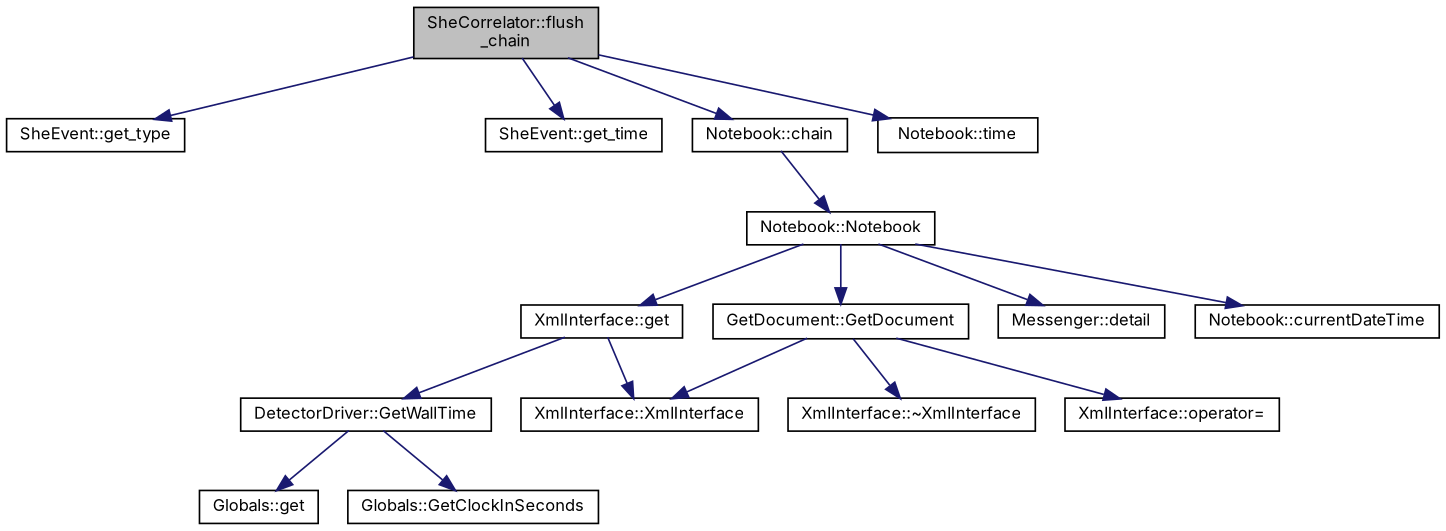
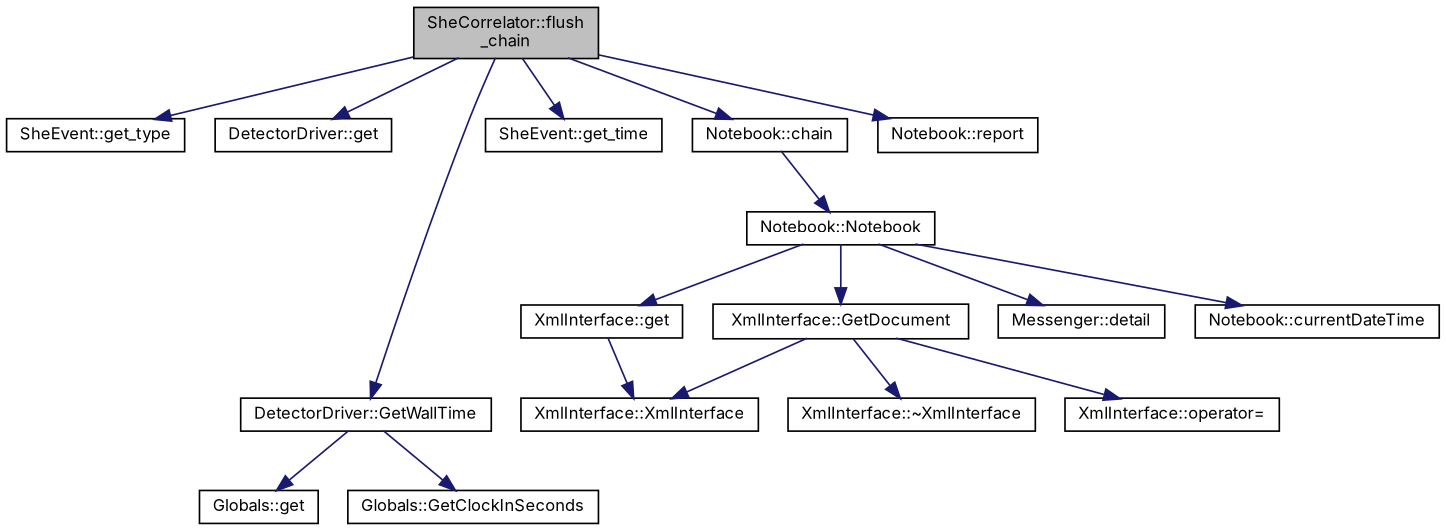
node "DetectorDriver::get": added
node "Notebook::time": label "Notebook::time" -> "Notebook::report"
node "GetDocument::GetDocument": label "GetDocument::GetDocument" -> "XmlInterface::GetDocument"
edge "XmlInterface::get" -> "DetectorDriver::GetWallTime": now "SheCorrelator::flush _chain" -> "DetectorDriver::GetWallTime"
